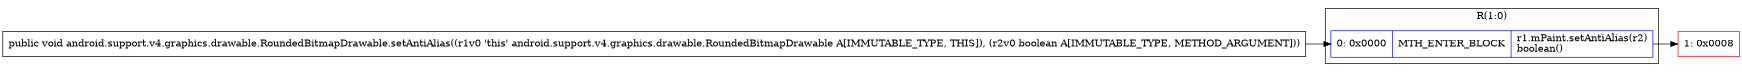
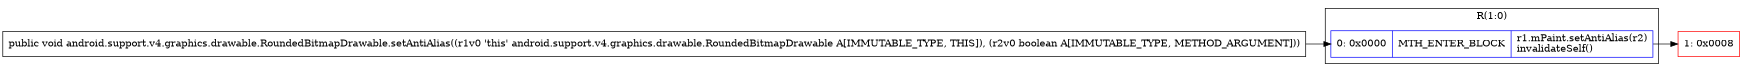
node "0: 0x0000": text "boolean()" -> "invalidateSelf()"
